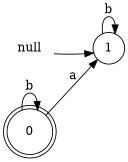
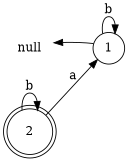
edge "null" -> "1": reversed
node "0": label "0" -> "2"
